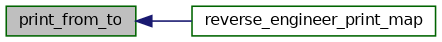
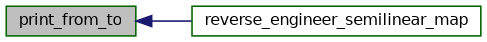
node "reverse_engineer_print_map": label "reverse_engineer_print_map" -> "reverse_engineer_semilinear_map"
